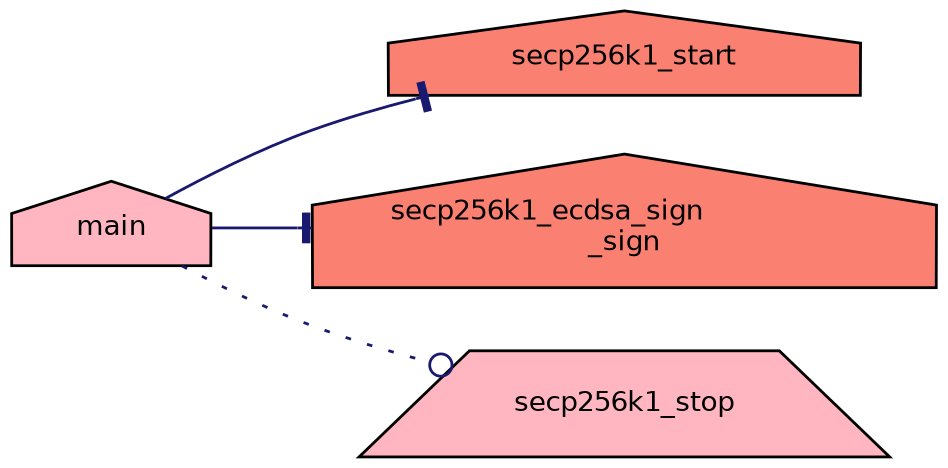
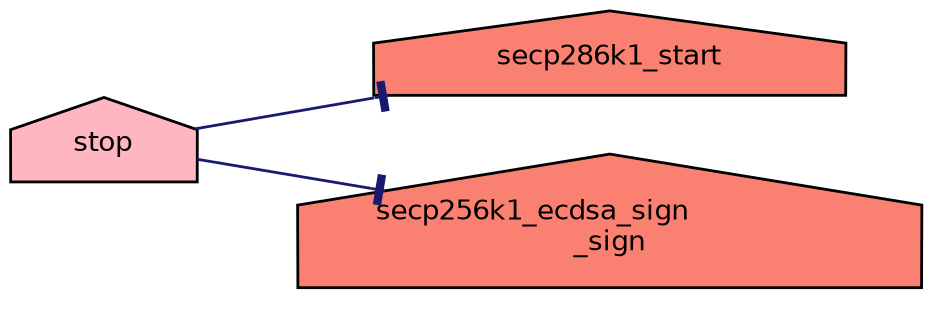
node "secp256k1_start": label "secp256k1_start" -> "secp286k1_start"
node "main": label "main" -> "stop"
node "secp256k1_stop": removed
